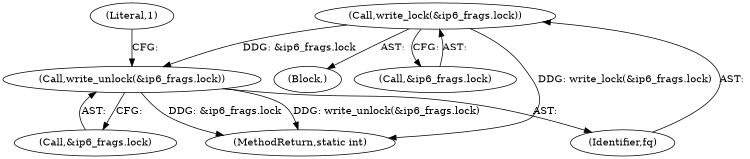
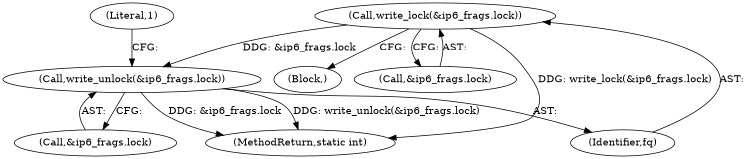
edge "(Call,write_lock(&ip6_frags.lock))" -> "(Block,)": label "AST: " -> "CFG: "
